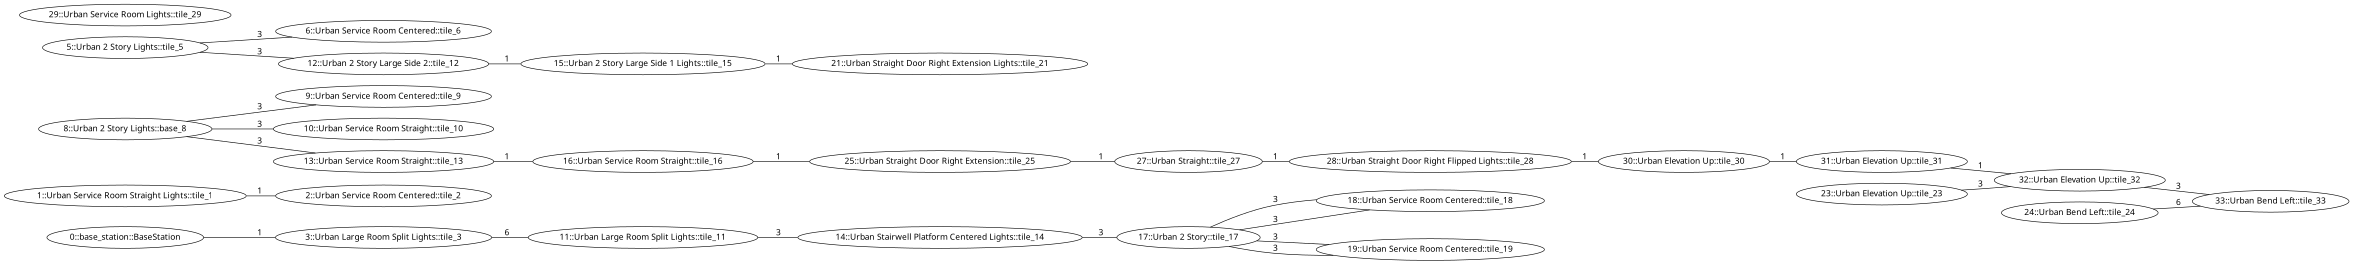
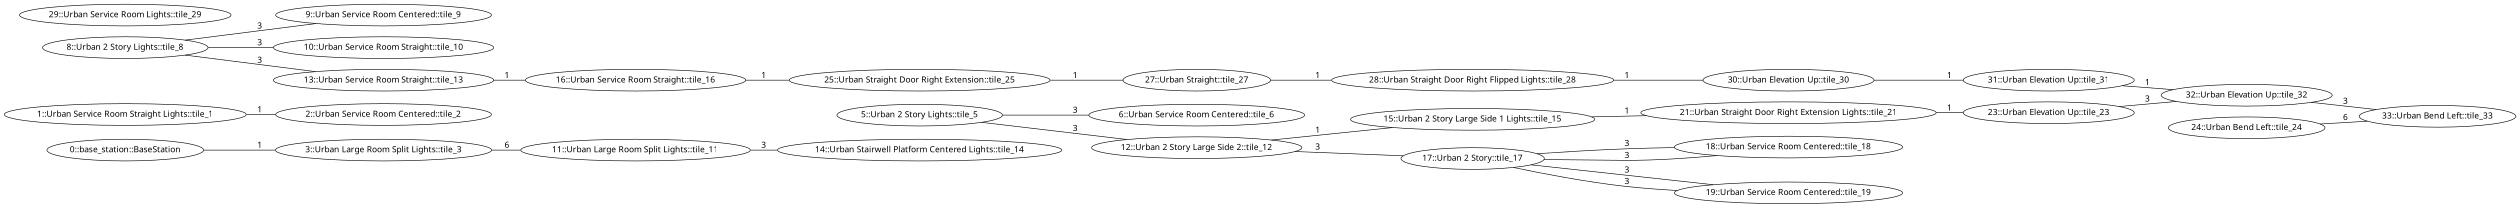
edge "21::Urban Straight Door Right Extension Lights::tile_21" -- "23::Urban Elevation Up::tile_23": added, label "1"
node "8::Urban 2 Story Lights::base_8": label "8::Urban 2 Story Lights::base_8" -> "8::Urban 2 Story Lights::tile_8"
edge "14::Urban Stairwell Platform Centered Lights::tile_14" -- "17::Urban 2 Story::tile_17": now "12::Urban 2 Story Large Side 2::tile_12" -- "17::Urban 2 Story::tile_17"
